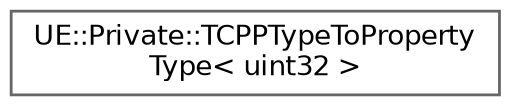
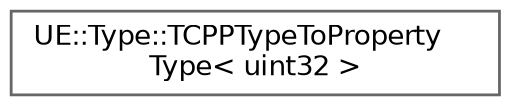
node "UE::Private::TCPPTypeToProperty Type< uint32 >": label "UE::Private::TCPPTypeToProperty Type< uint32 >" -> "UE::Type::TCPPTypeToProperty Type< uint32 >"
